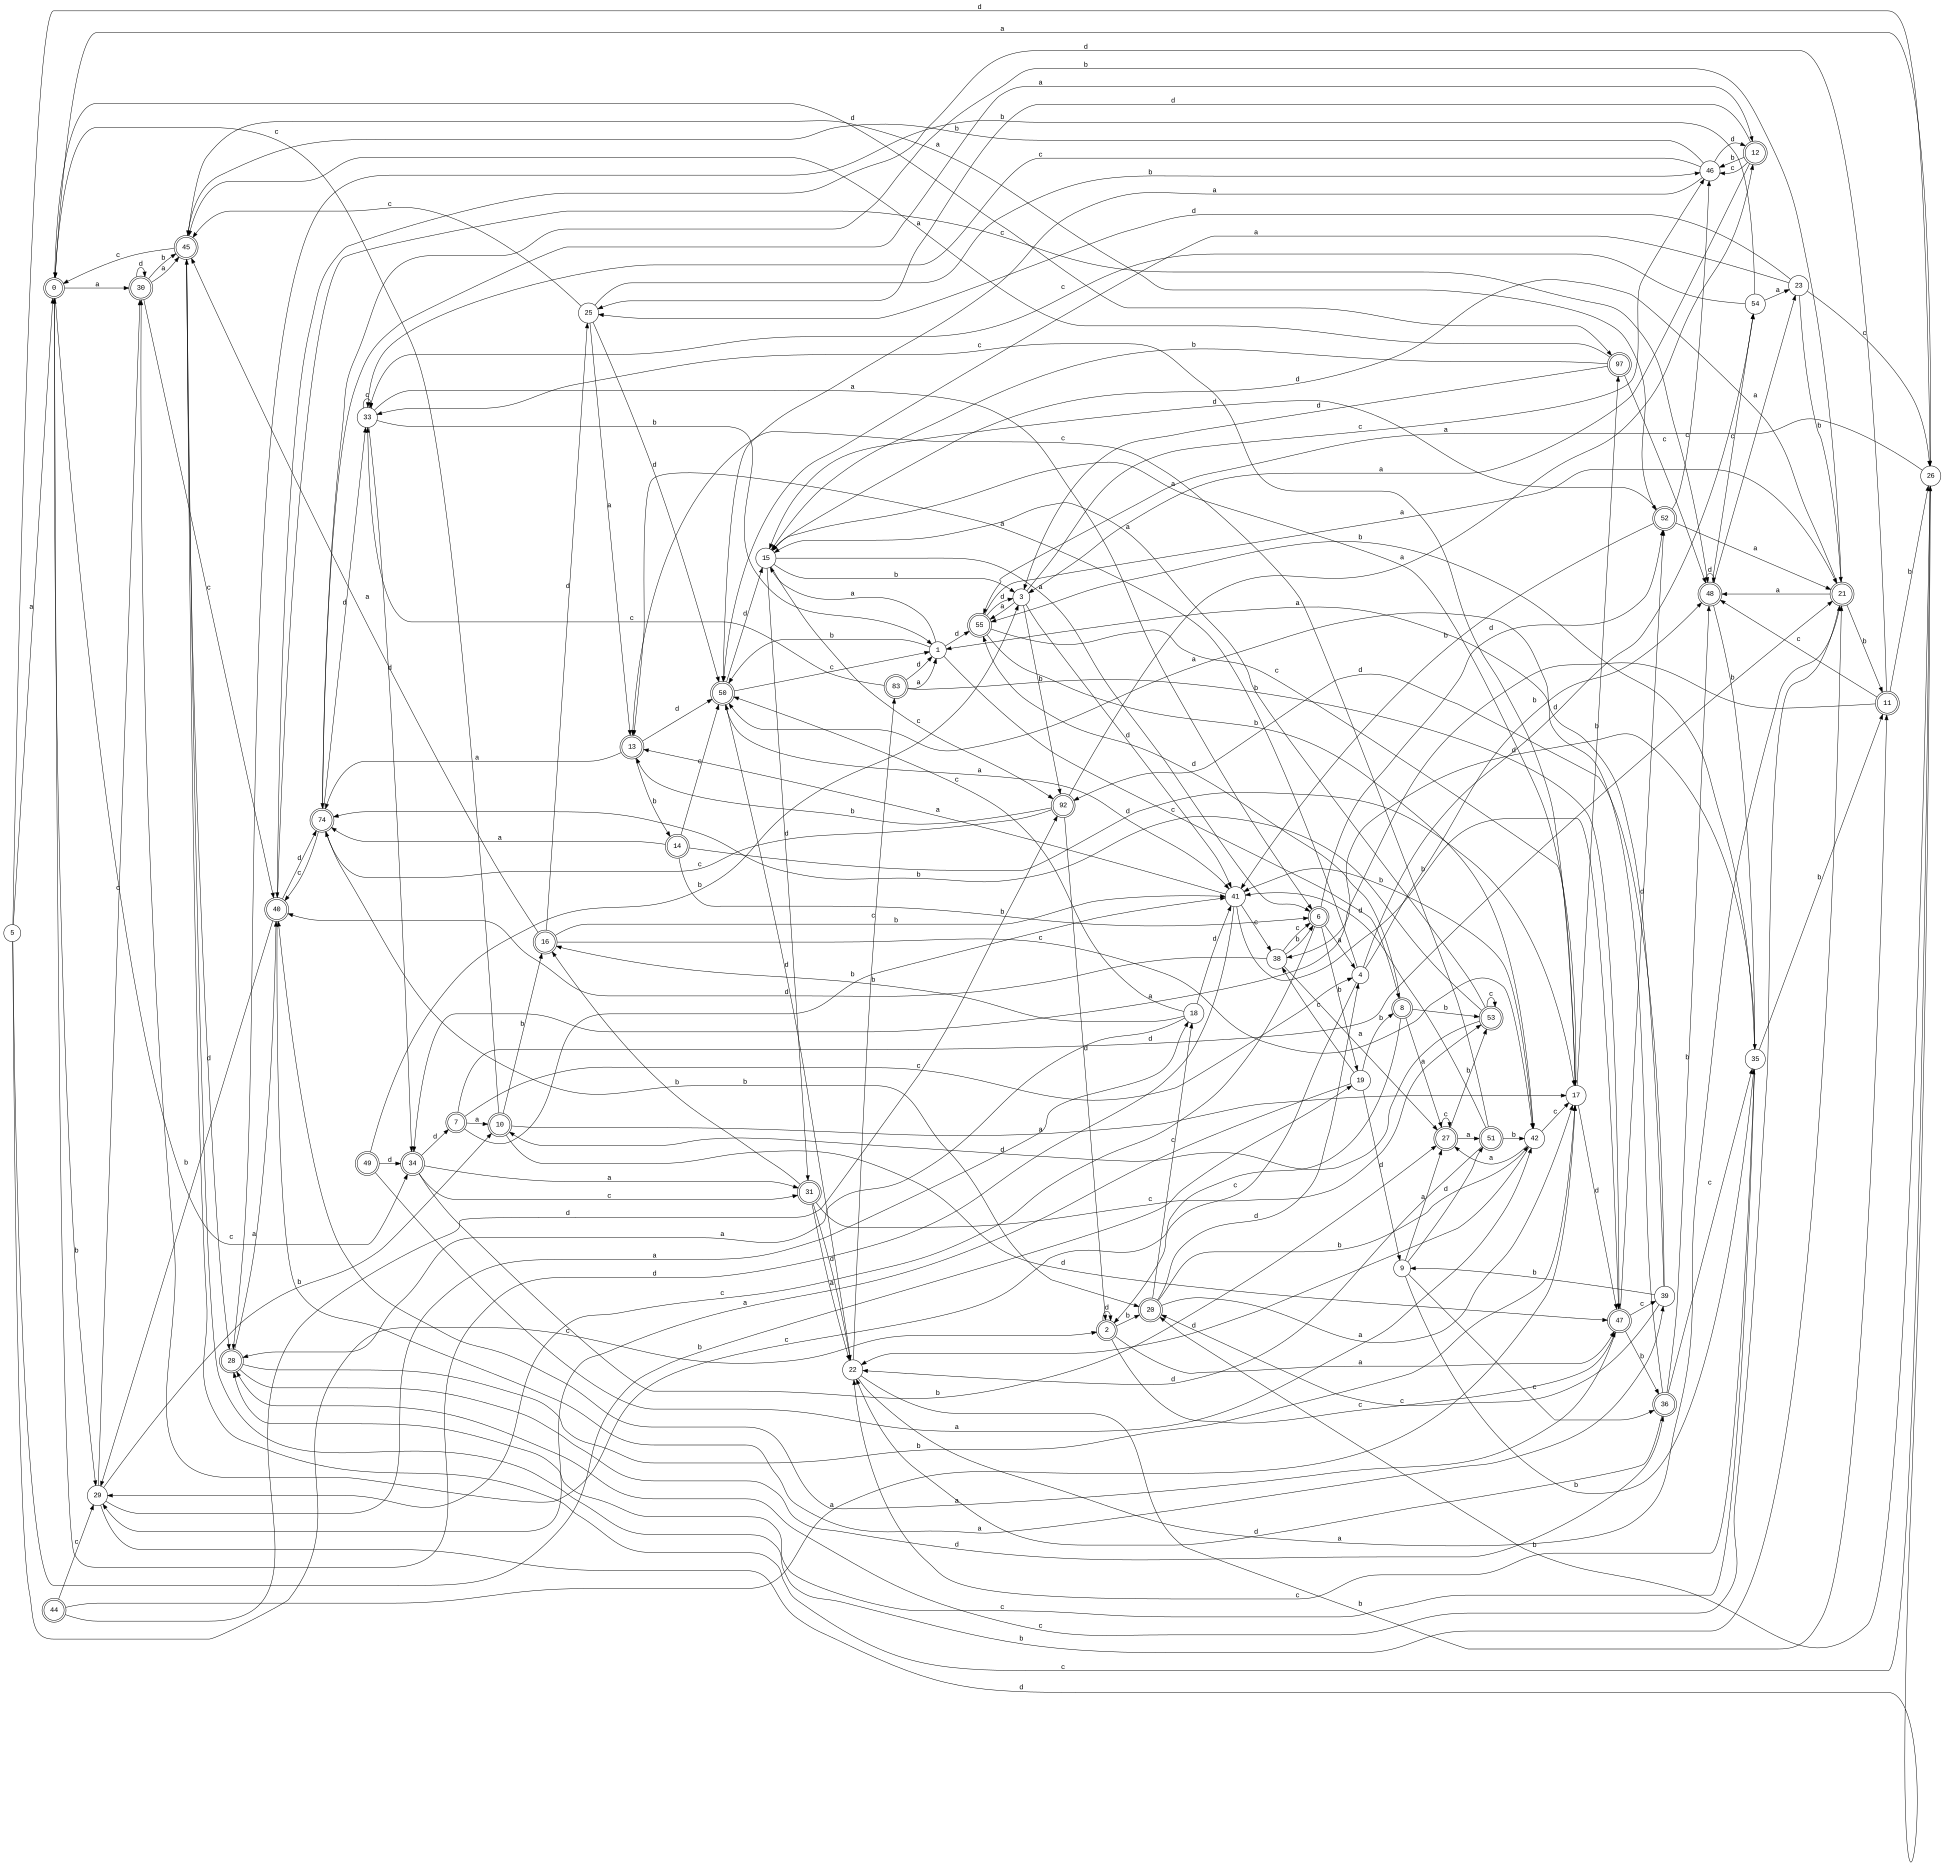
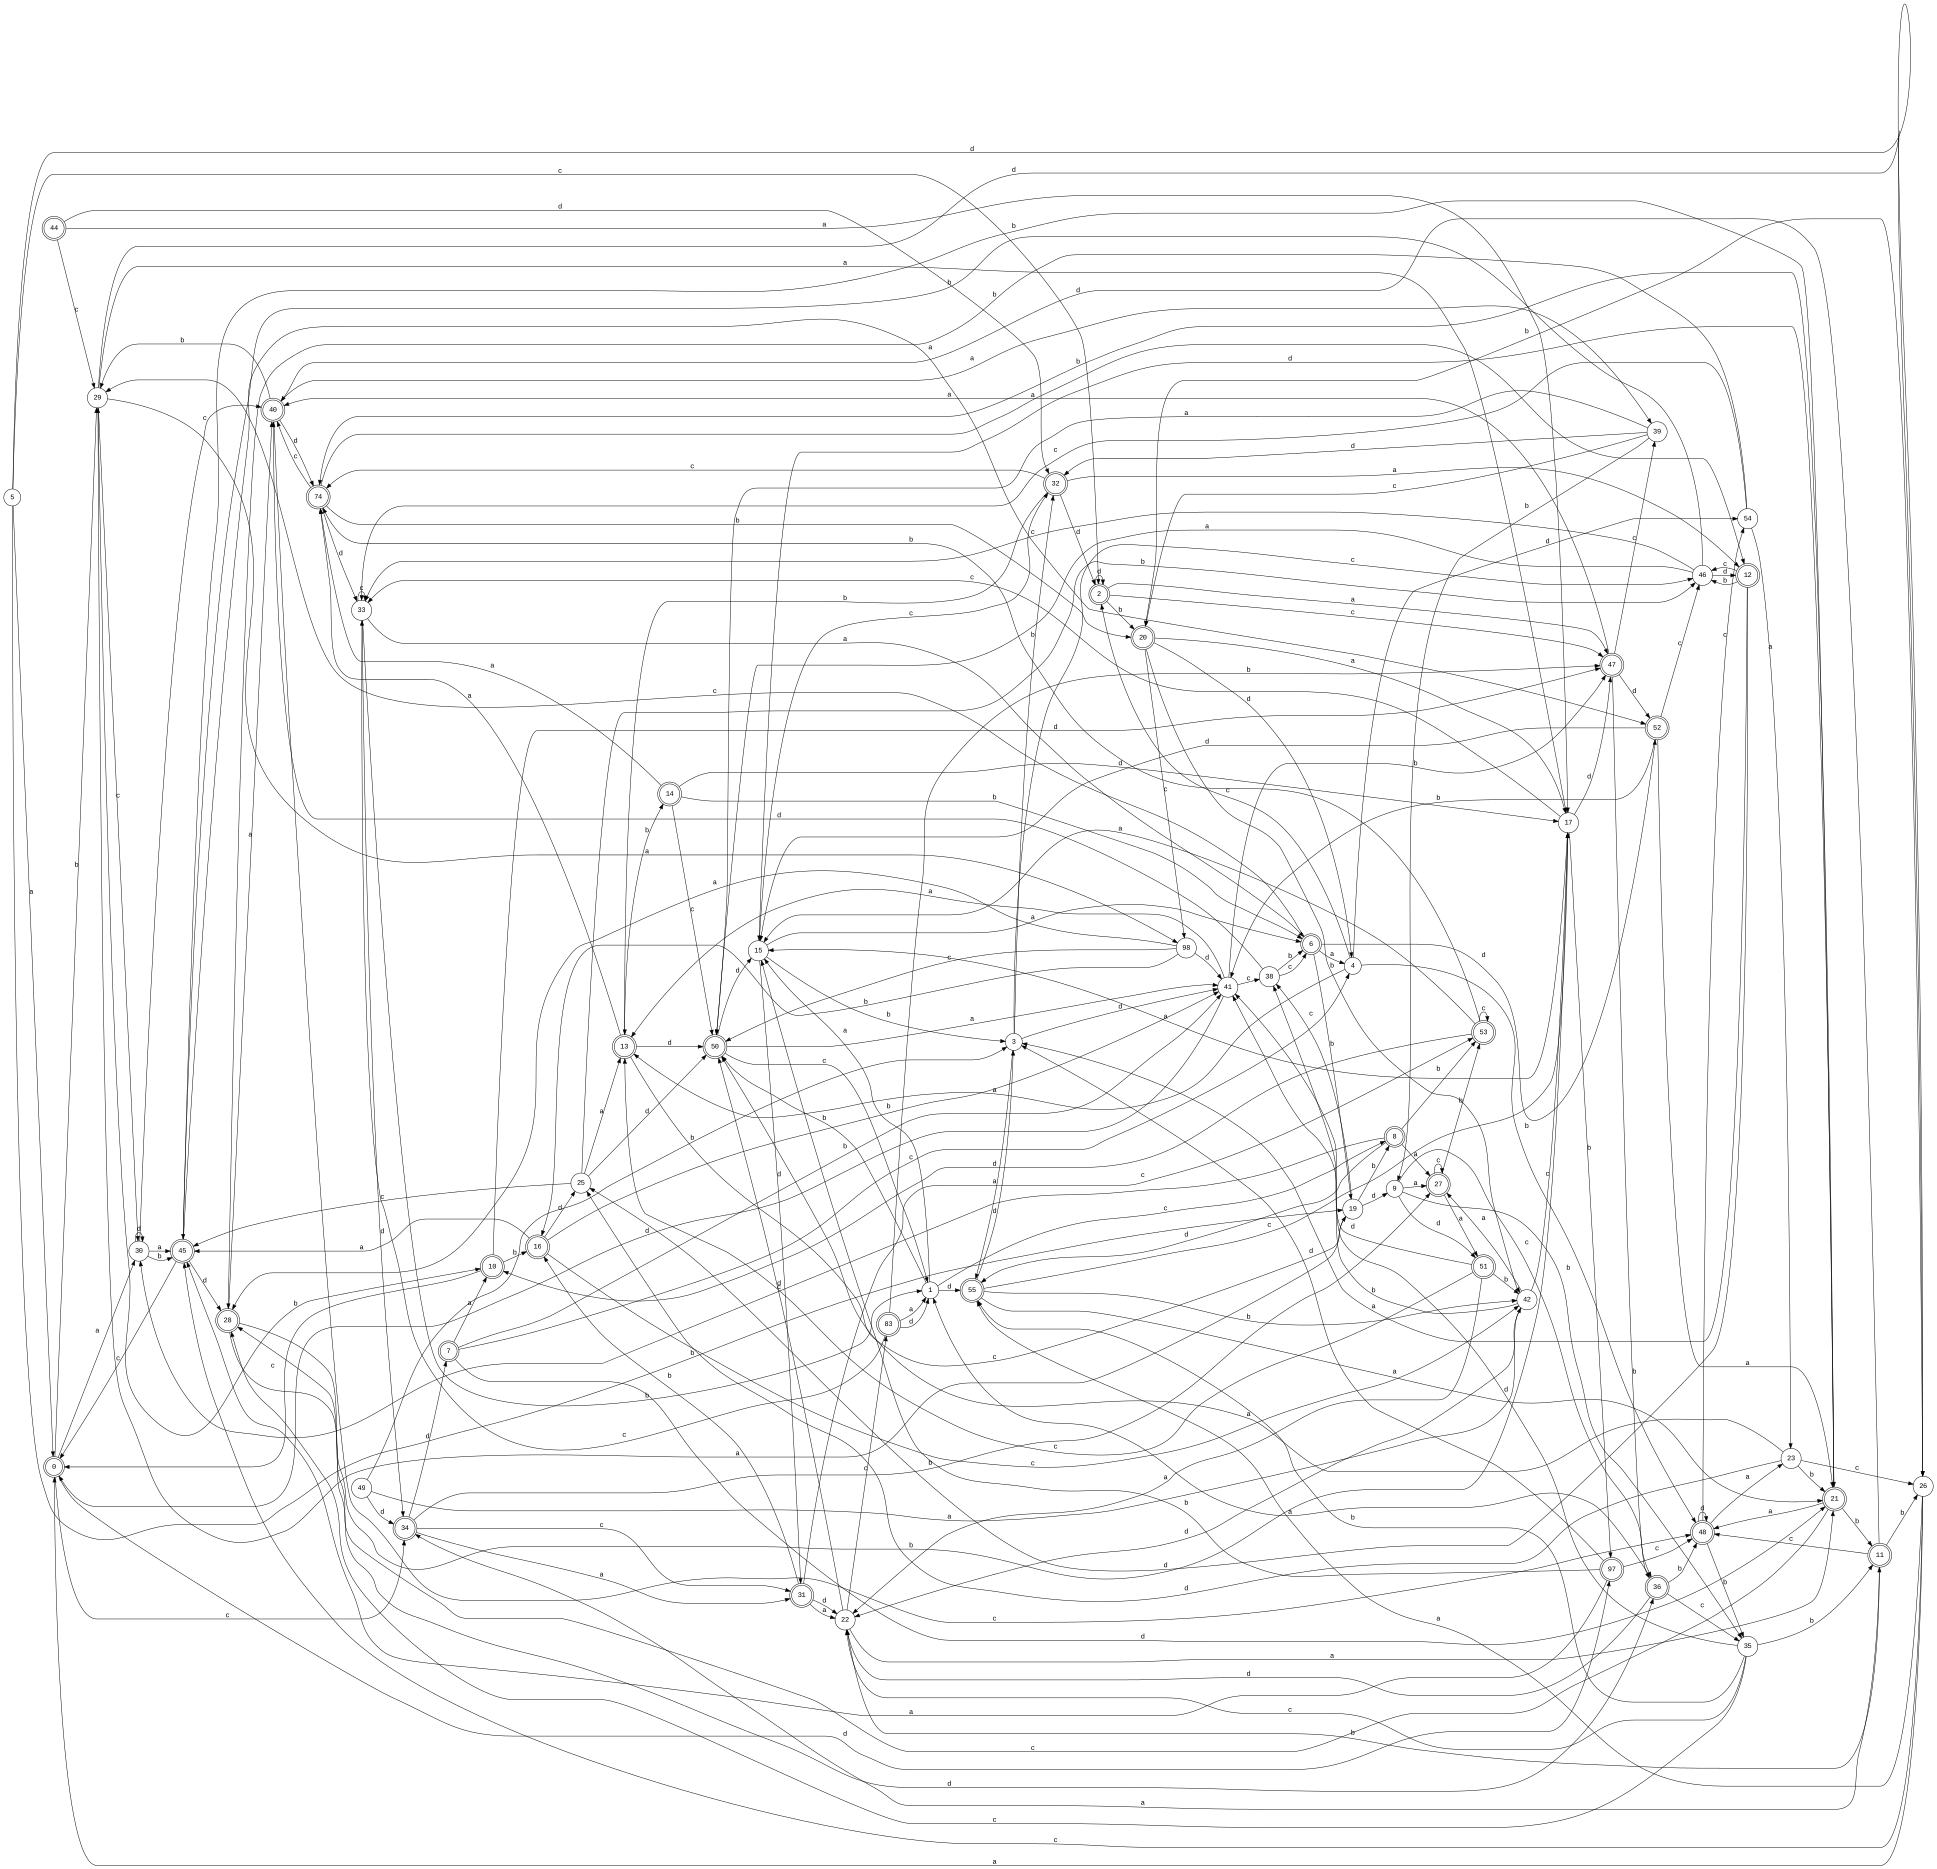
node "30": shape doublecircle -> circle
node "92": label "92" -> "32"
node "18": label "18" -> "98"
edge "38" -> "27": removed, label "a"
edge "10" -> "17": now "29" -> "17"
node "49": shape doublecircle -> circle
edge "13" -> "19": added, label "c"
edge "51" -> "22": label "d" -> "a"
